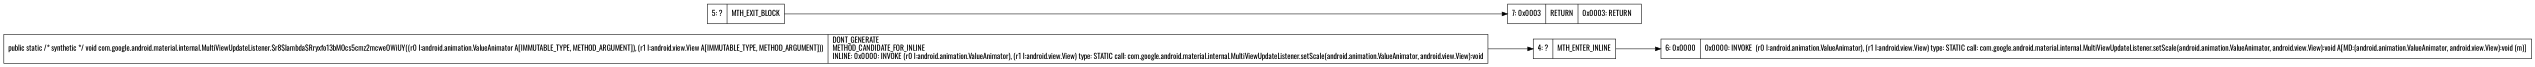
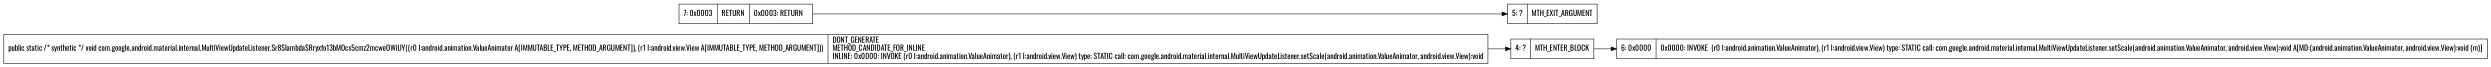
node "5: ?": text "MTH_EXIT_BLOCK" -> "MTH_EXIT_ARGUMENT"
edge "5: ?" -> "7: 0x0003": reversed
node "4: ?": text "MTH_ENTER_INLINE" -> "MTH_ENTER_BLOCK"
